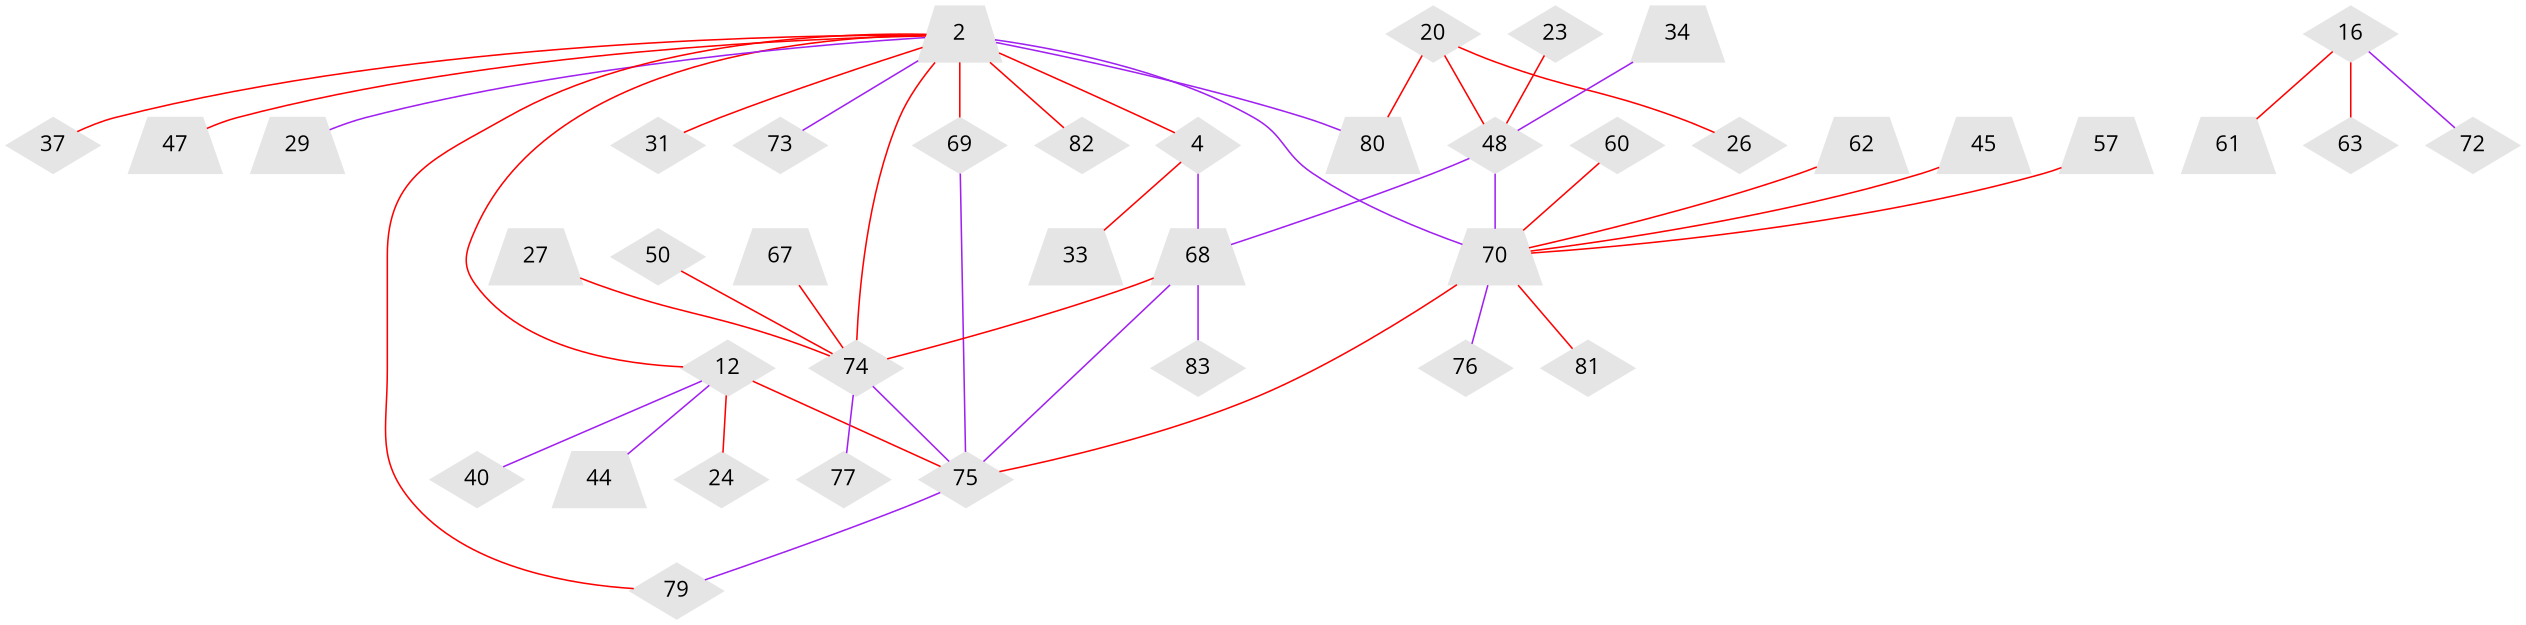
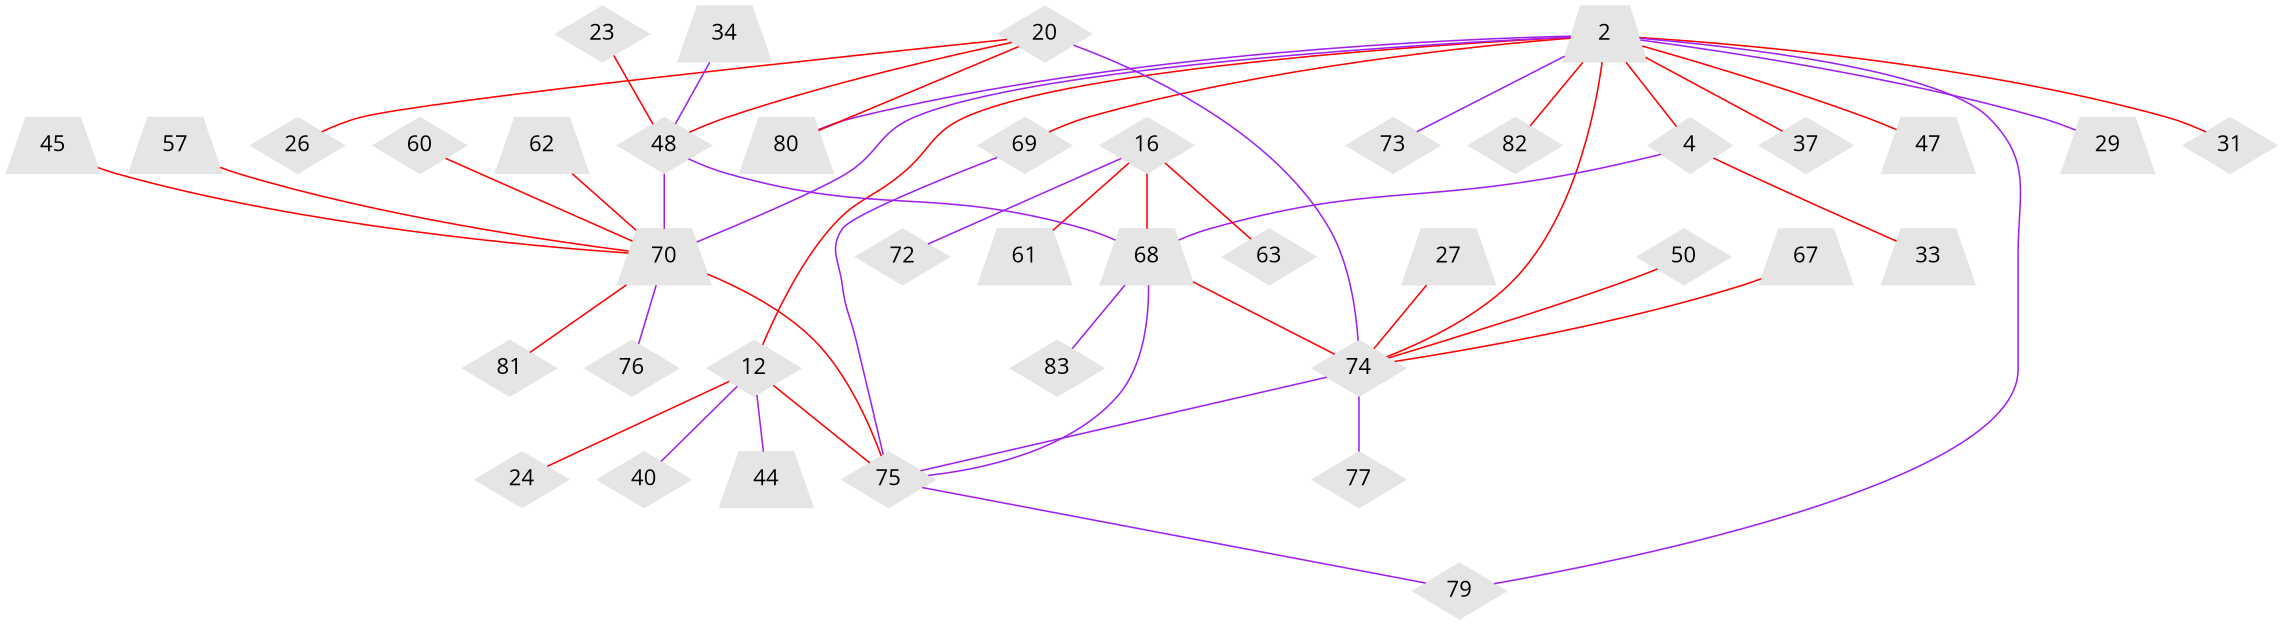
edge "20" -- "74": added
edge "2" -- "79": color red -> purple
edge "16" -- "68": added
